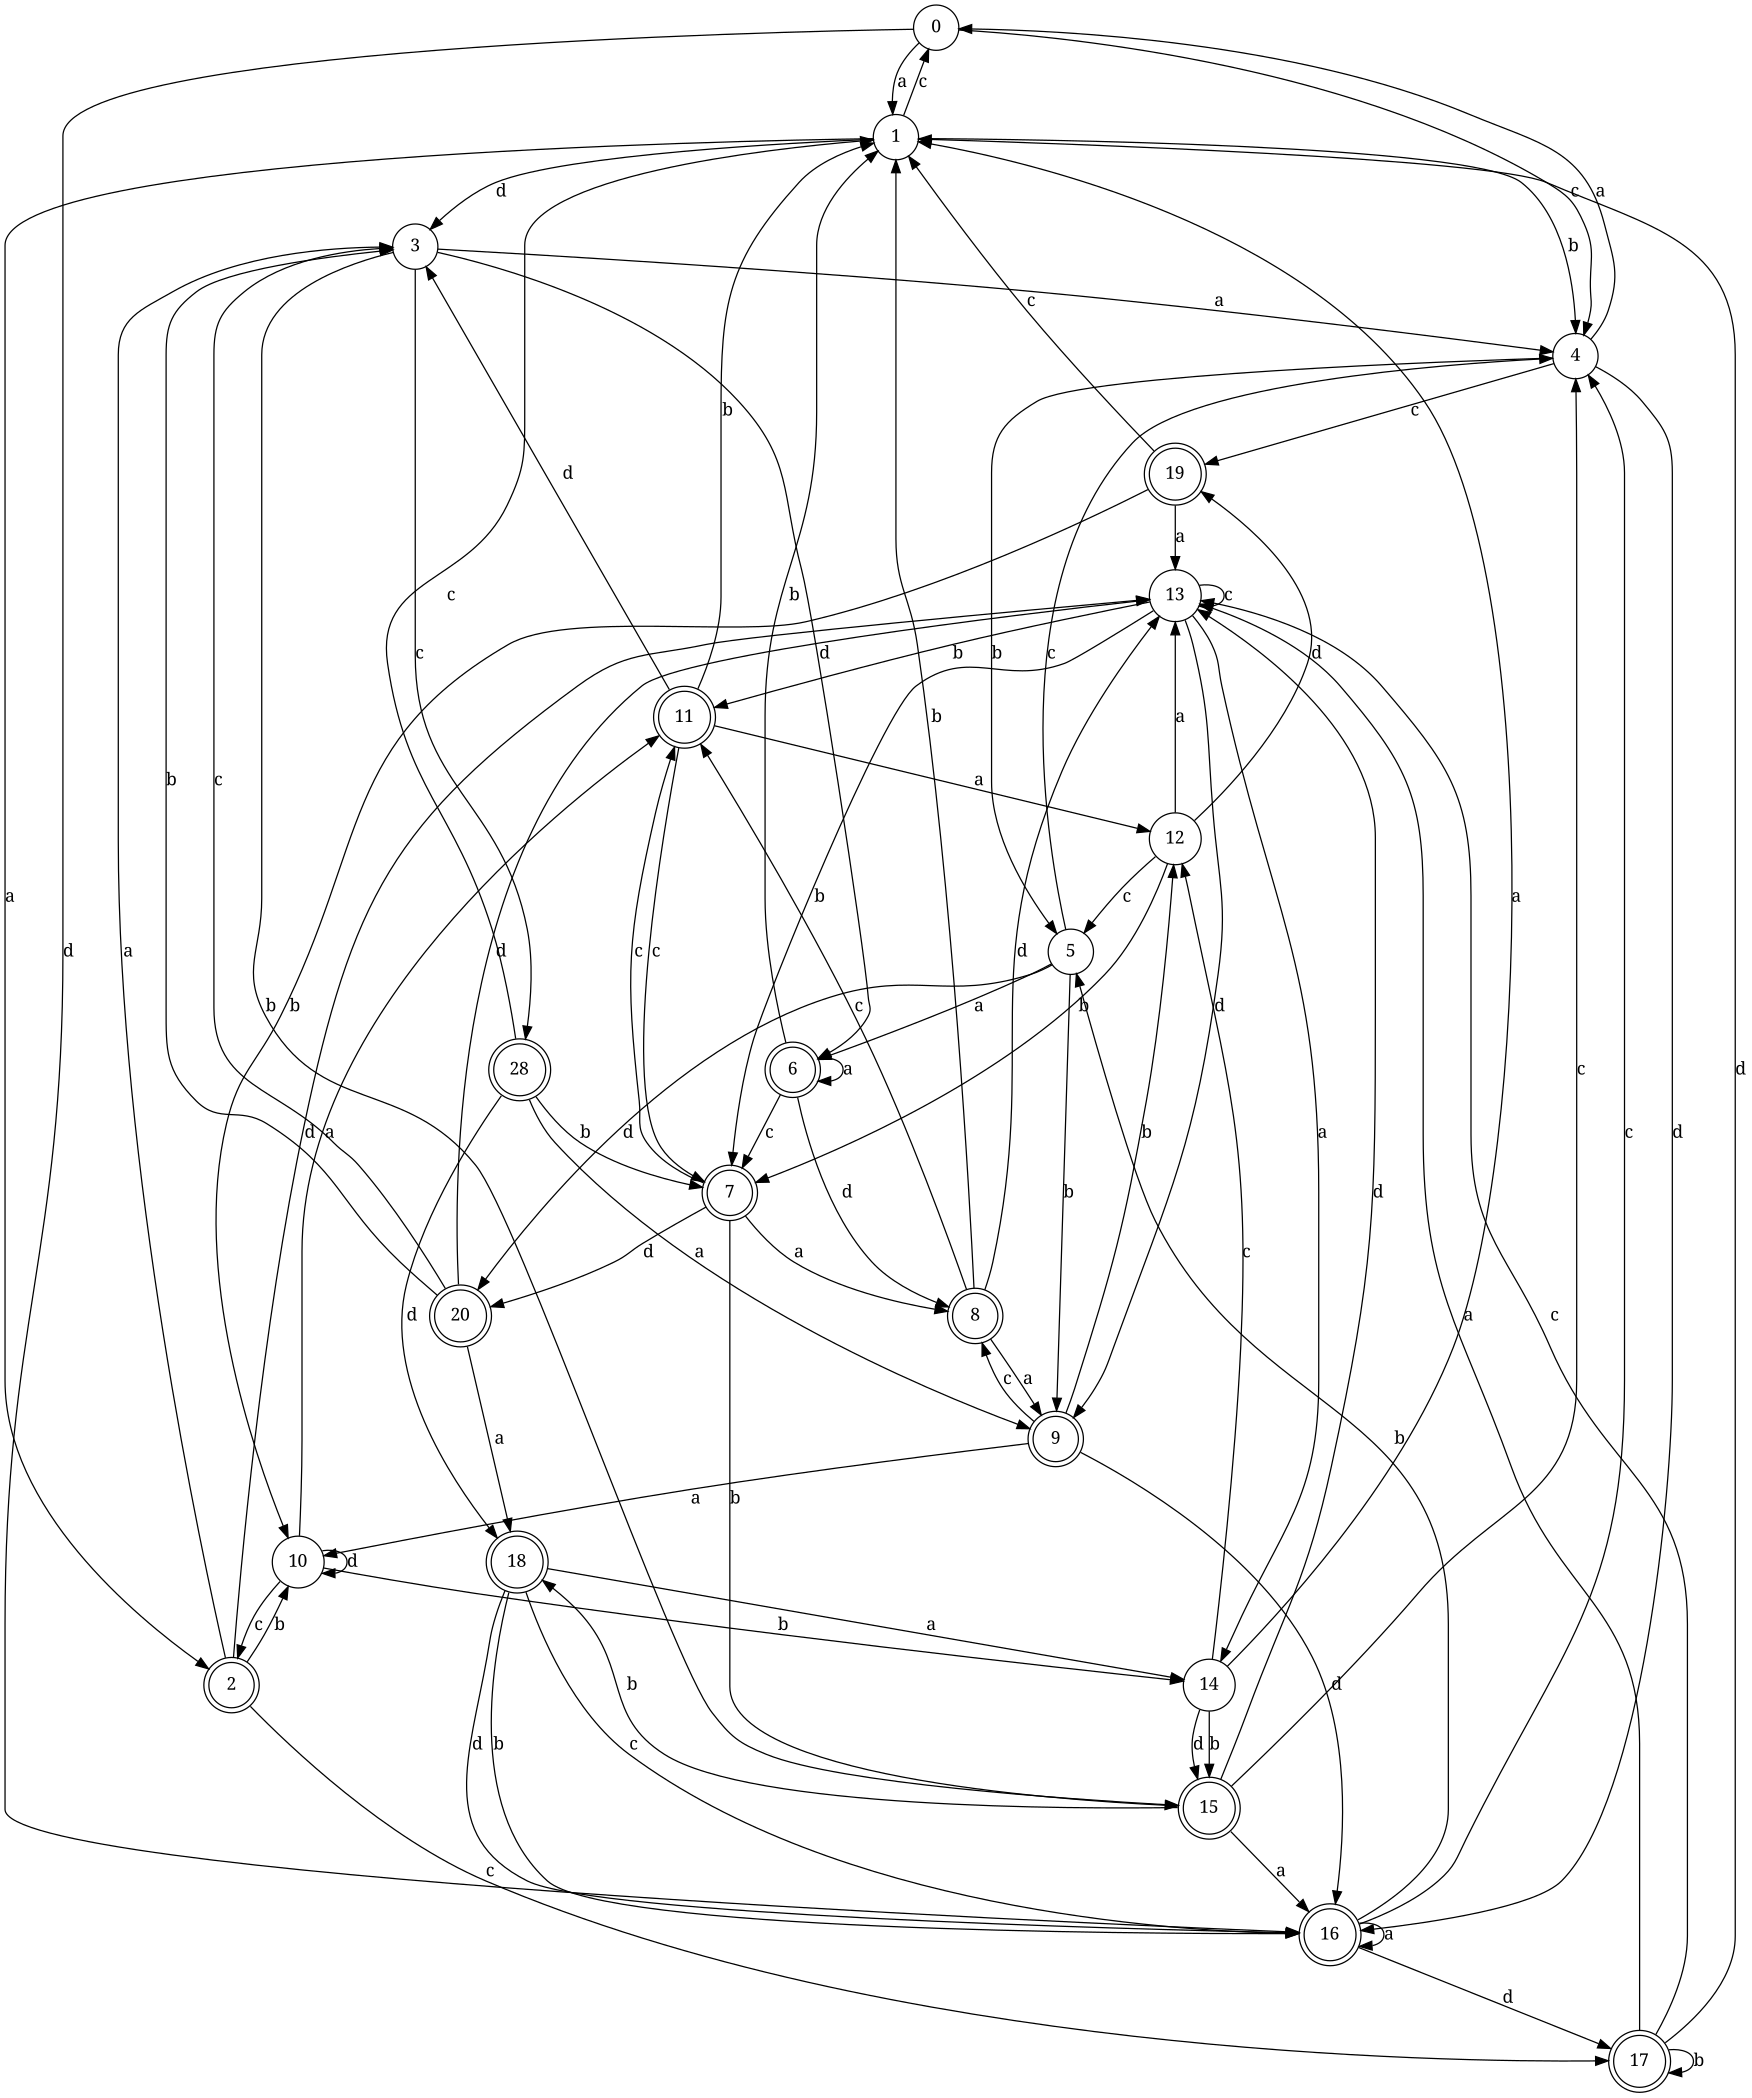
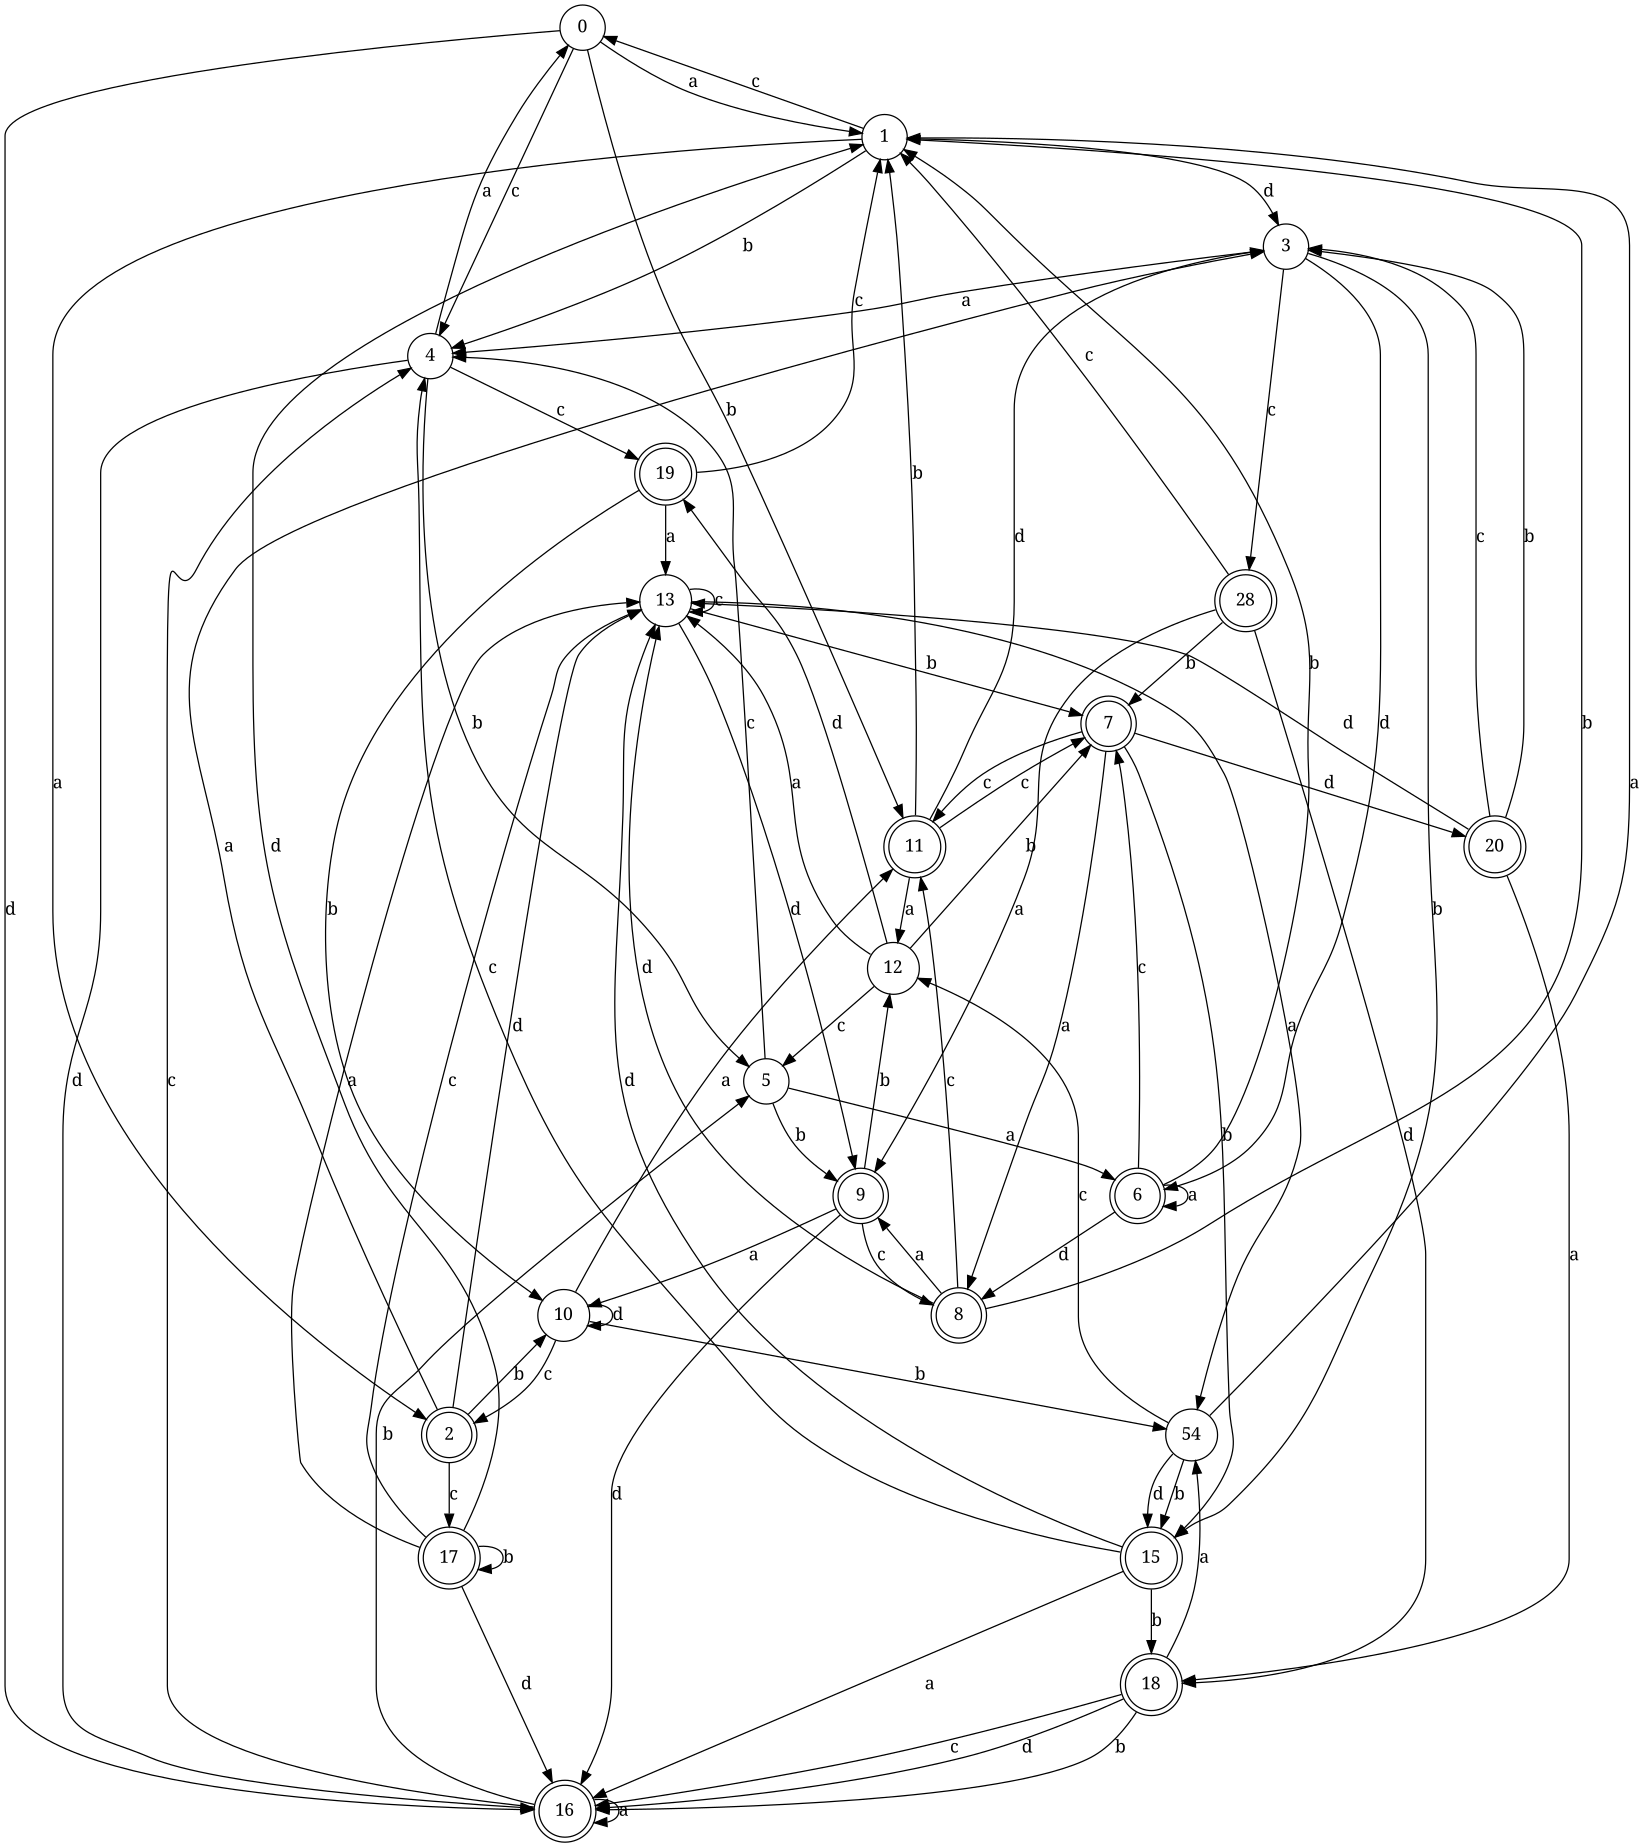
edge "13" -> "11": now "0" -> "11"
edge "5" -> "20": removed, label "d"
node "14": label "14" -> "54"
edge "16" -> "17": reversed
